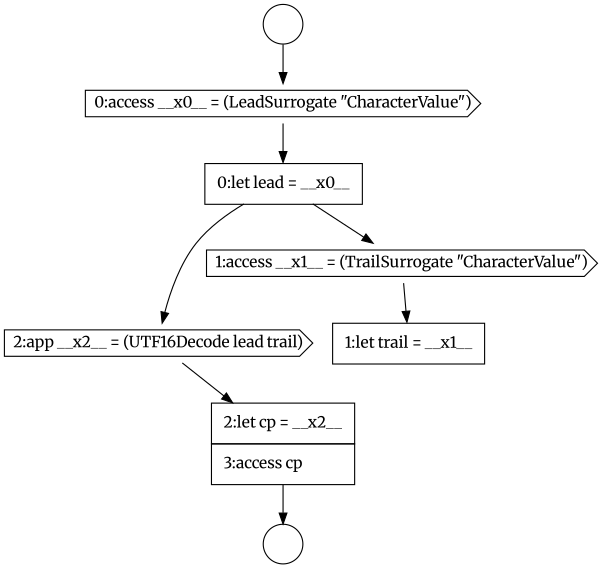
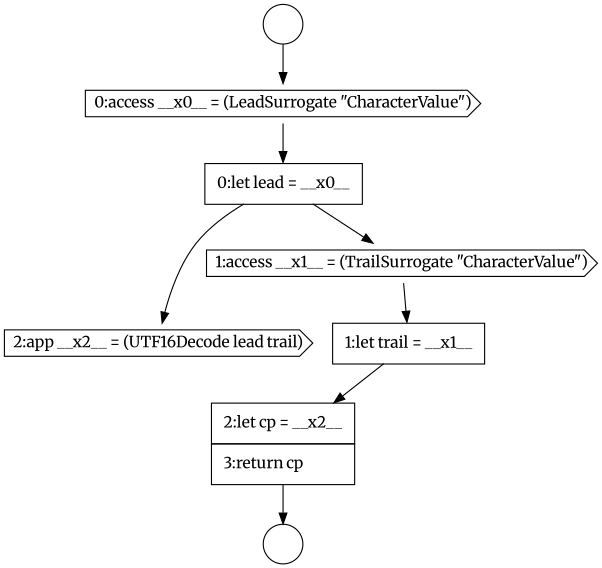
edge "2:app __x2__ = (UTF16Decode lead trail)" -> "2:let cp = __x2__": now "1:let trail = __x1__" -> "2:let cp = __x2__"
node "2:let cp = __x2__": text "3:access cp" -> "3:return cp"
